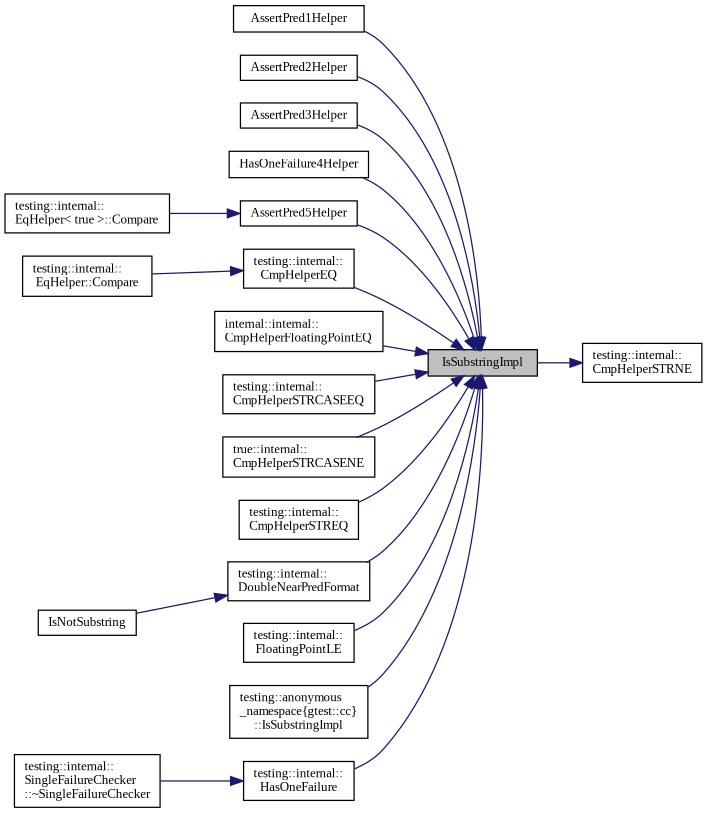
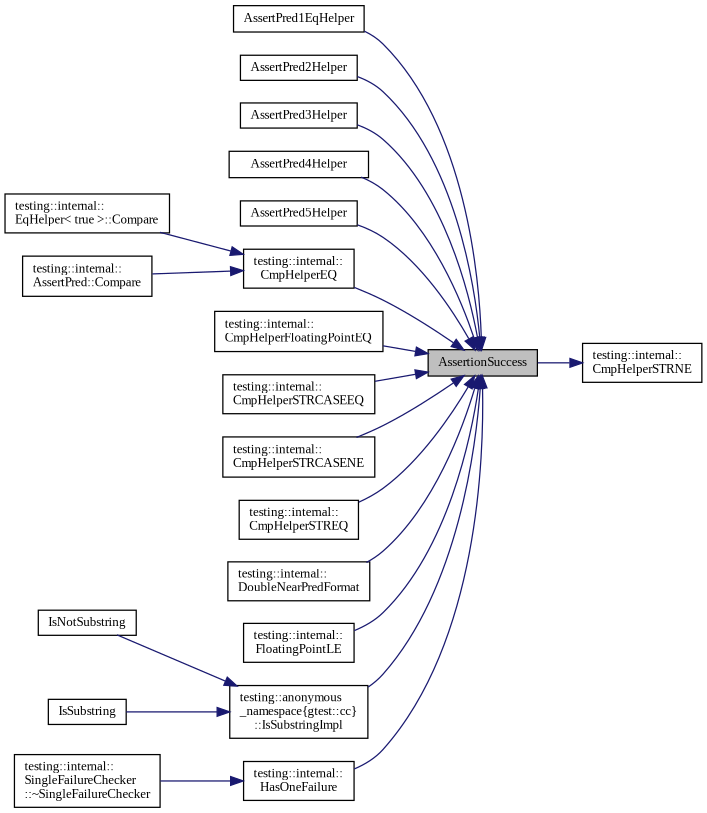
node "AssertPred1Helper": label "AssertPred1Helper" -> "AssertPred1EqHelper"
node "HasOneFailure4Helper": label "HasOneFailure4Helper" -> "AssertPred4Helper"
edge "testing::internal:: EqHelper< true >::Compare" -> "AssertPred5Helper": now "testing::internal:: EqHelper< true >::Compare" -> "testing::internal:: CmpHelperEQ"
node "testing::internal:: EqHelper::Compare": label "testing::internal:: EqHelper::Compare" -> "testing::internal:: AssertPred::Compare"
node "internal::internal:: CmpHelperFloatingPointEQ": label "internal::internal:: CmpHelperFloatingPointEQ" -> "testing::internal:: CmpHelperFloatingPointEQ"
node "IsSubstringImpl": label "IsSubstringImpl" -> "AssertionSuccess"
node "true::internal:: CmpHelperSTRCASENE": label "true::internal:: CmpHelperSTRCASENE" -> "testing::internal:: CmpHelperSTRCASENE"
edge "IsNotSubstring" -> "testing::internal:: DoubleNearPredFormat": now "IsNotSubstring" -> "testing::anonymous _namespace{gtest::cc} ::IsSubstringImpl"
node "IsSubstring": added
